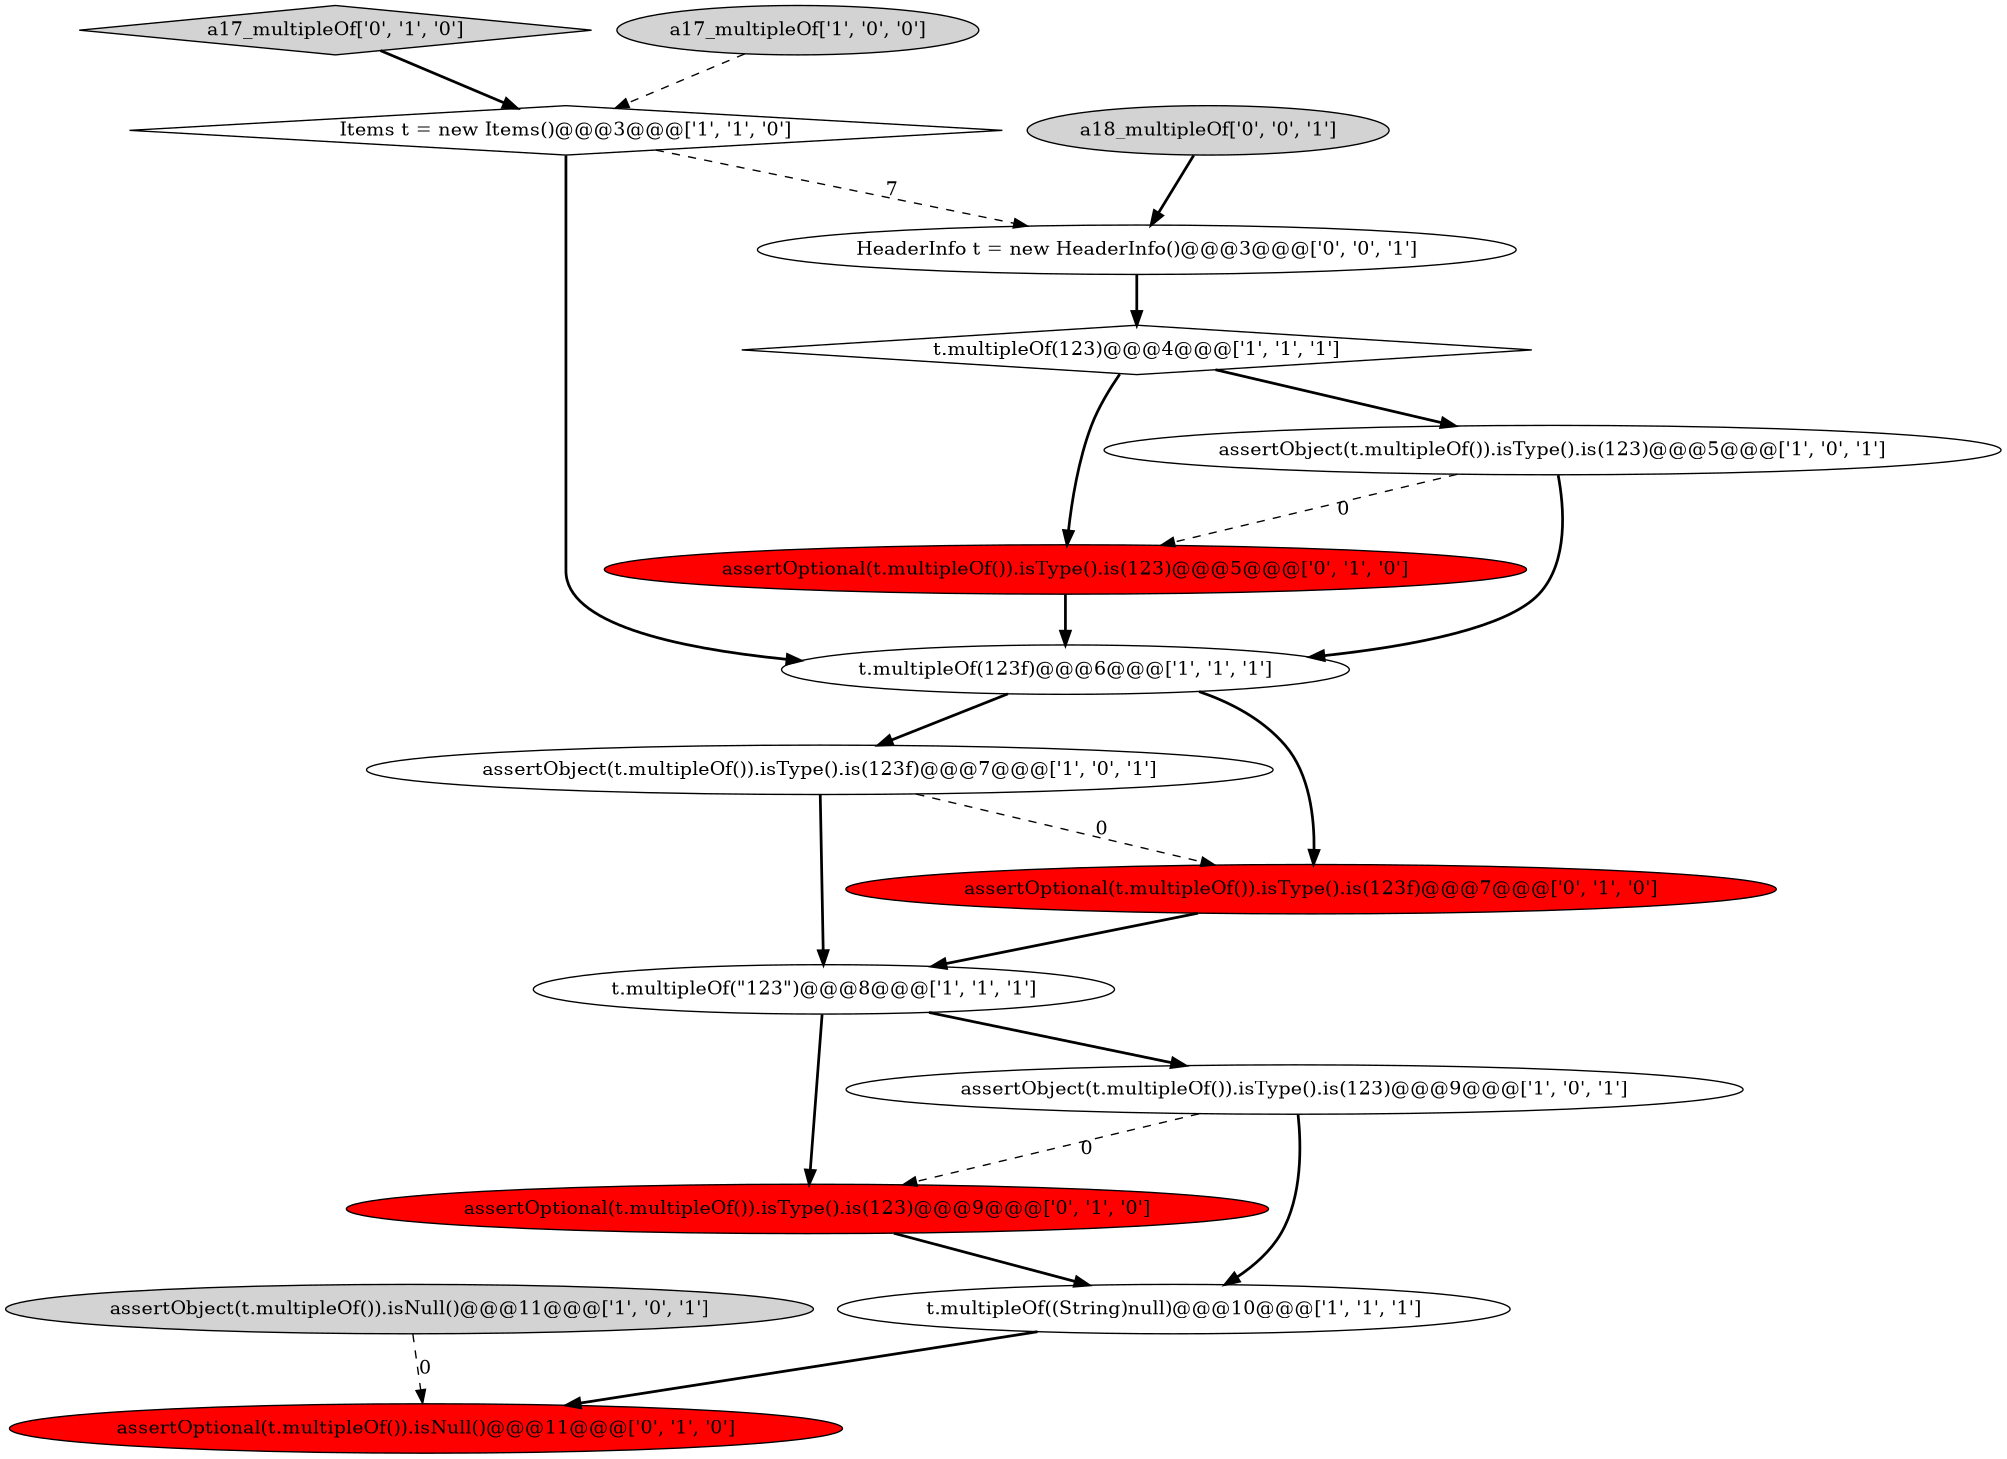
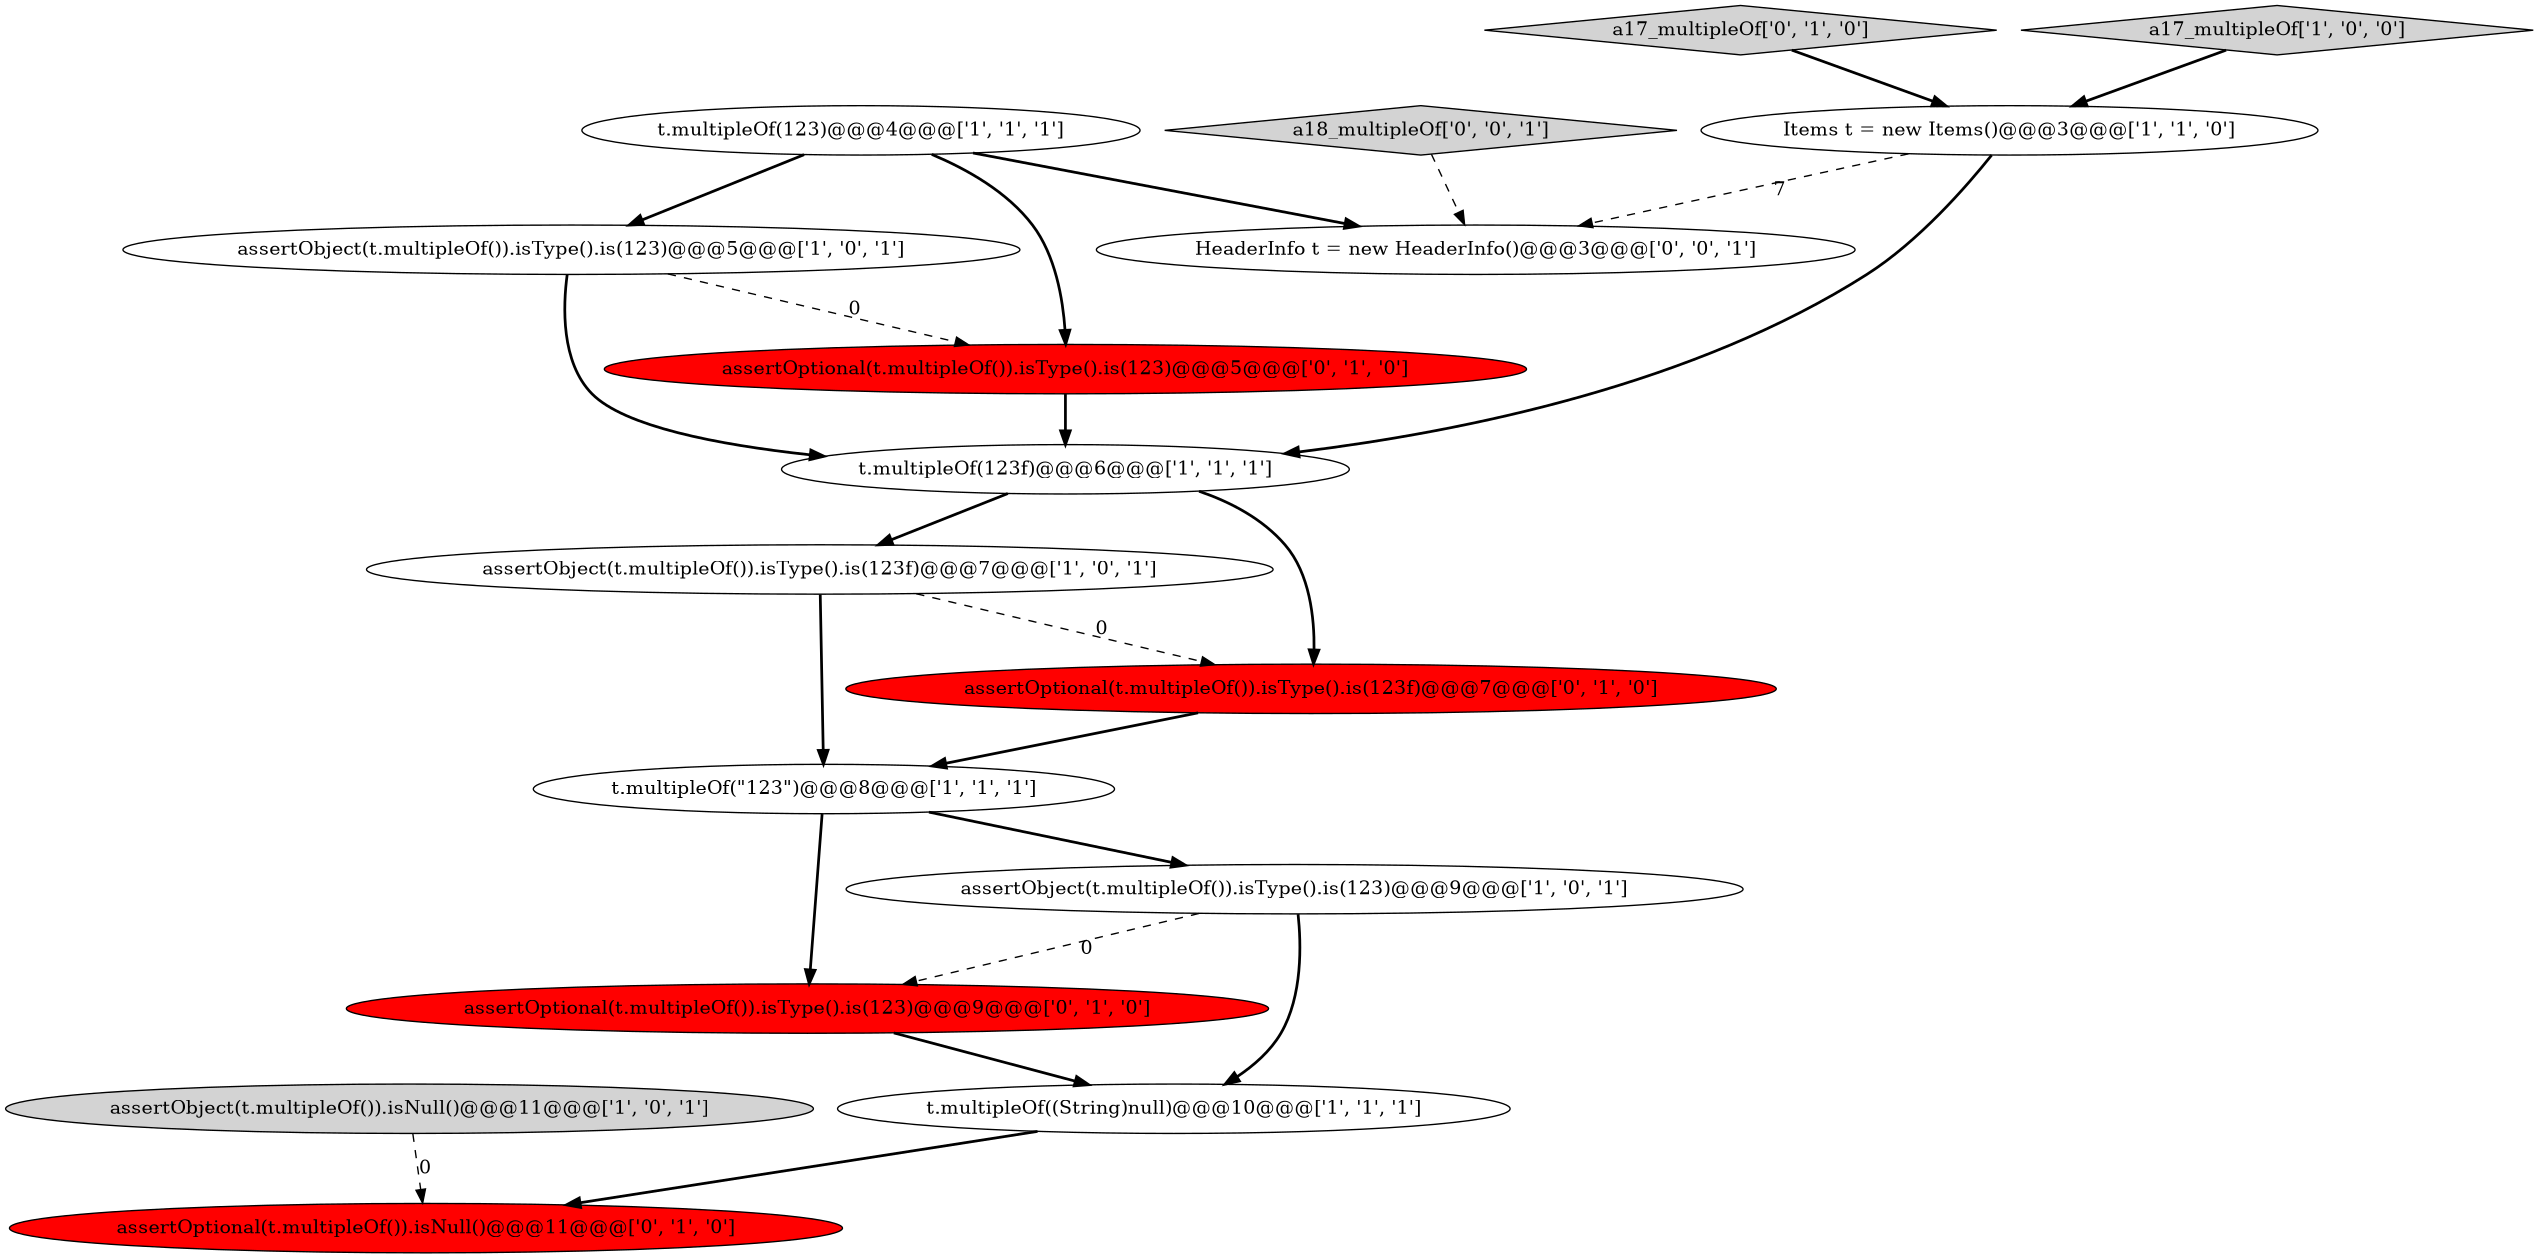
node "a17_multipleOf['1', '0', '0']": shape ellipse -> diamond
edge "a17_multipleOf['1', '0', '0']" -> "Items t = new Items()@@@3@@@['1', '1', '0']": style dashed -> bold
node "Items t = new Items()@@@3@@@['1', '1', '0']": shape diamond -> ellipse
node "a18_multipleOf['0', '0', '1']": shape ellipse -> diamond
edge "a18_multipleOf['0', '0', '1']" -> "HeaderInfo t = new HeaderInfo()@@@3@@@['0', '0', '1']": style bold -> dashed
edge "HeaderInfo t = new HeaderInfo()@@@3@@@['0', '0', '1']" -> "t.multipleOf(123)@@@4@@@['1', '1', '1']": reversed
node "t.multipleOf(123)@@@4@@@['1', '1', '1']": shape diamond -> ellipse
